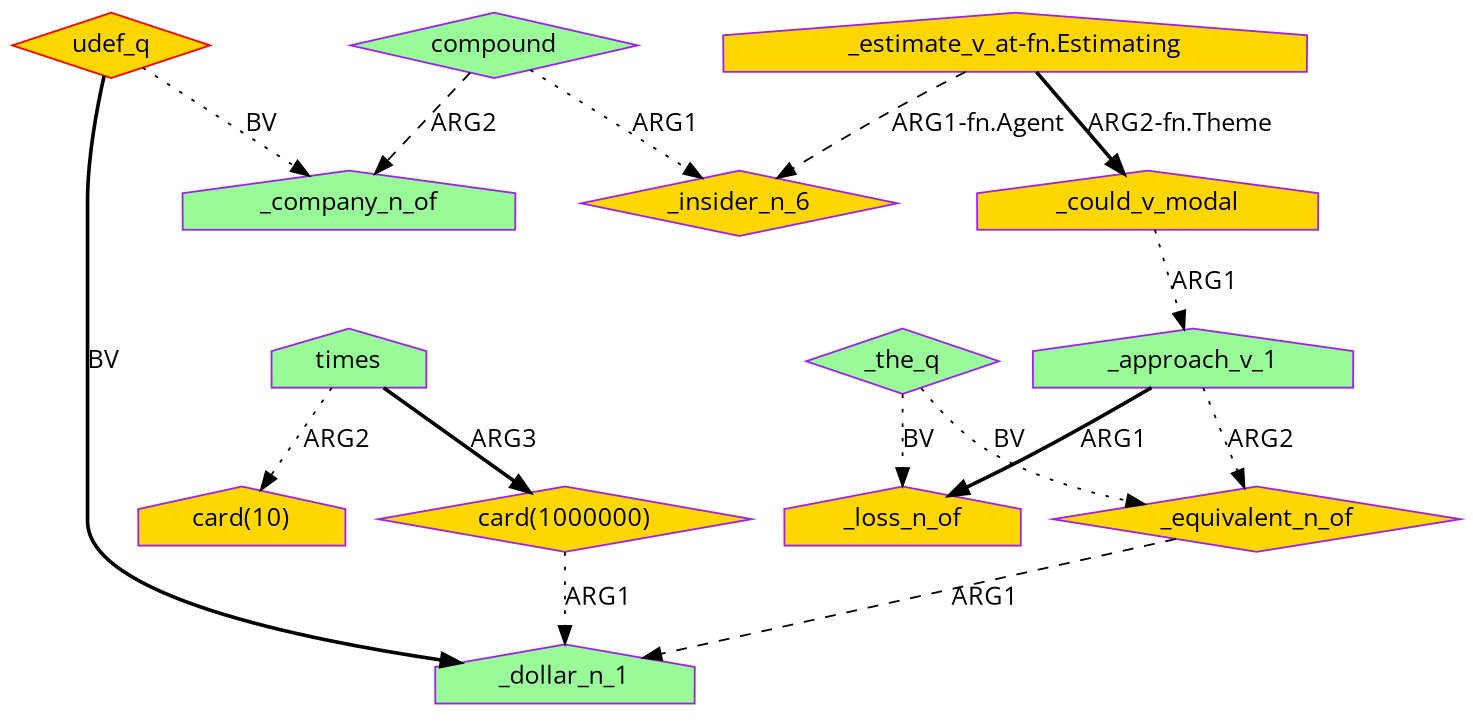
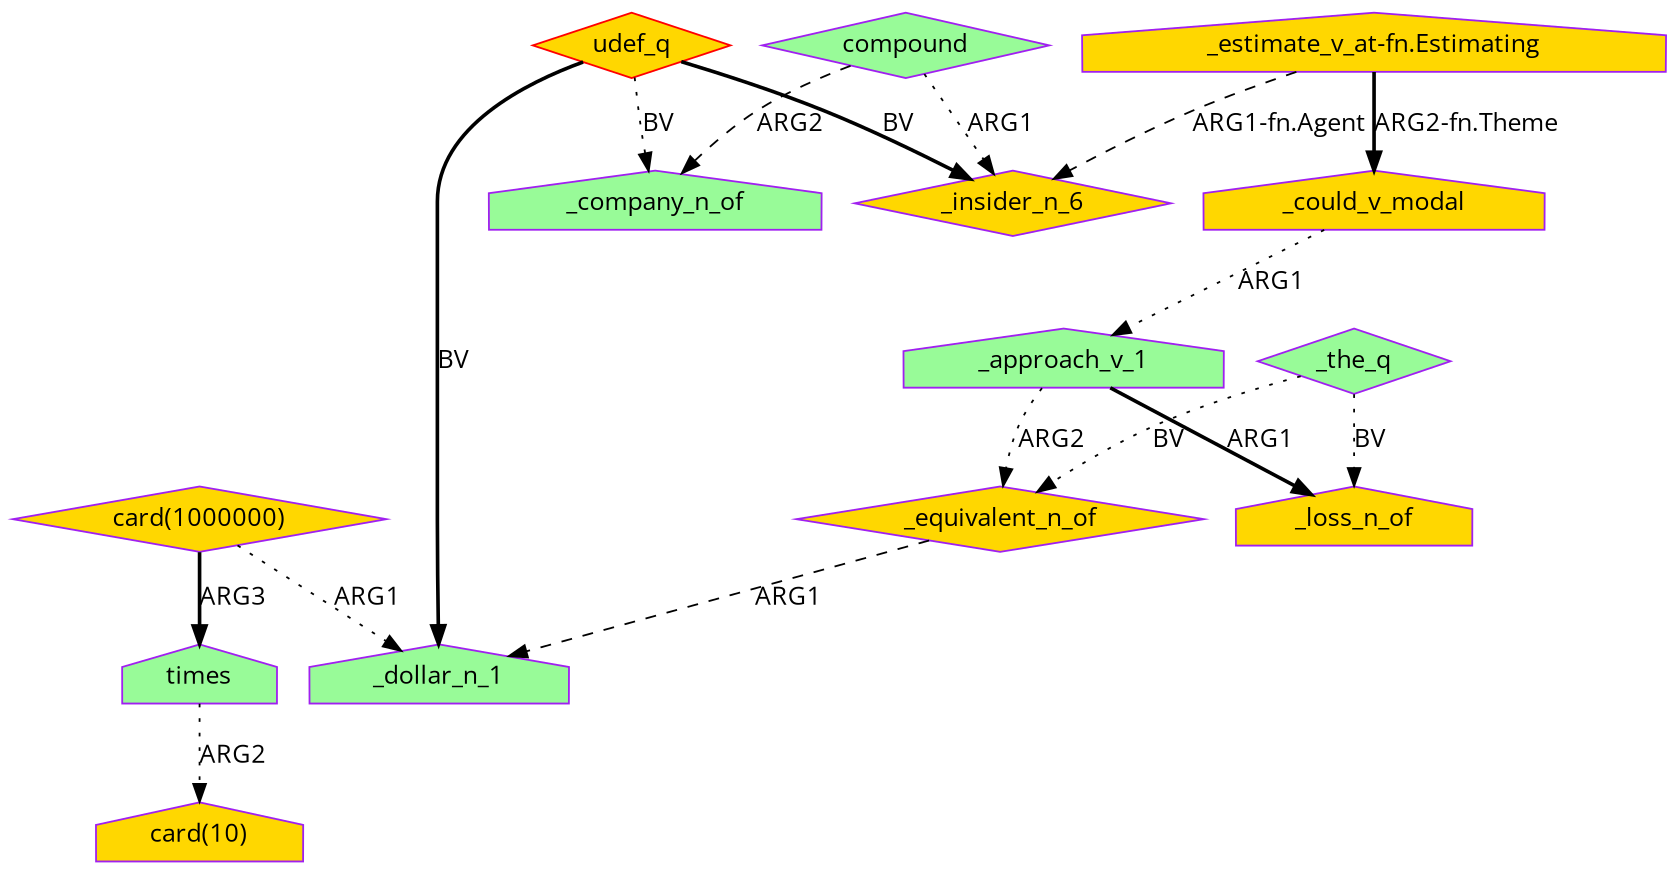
edge "udef_q" -> "_insider_n_6": added, label "BV"
edge "times" -> "card(1000000)": reversed
